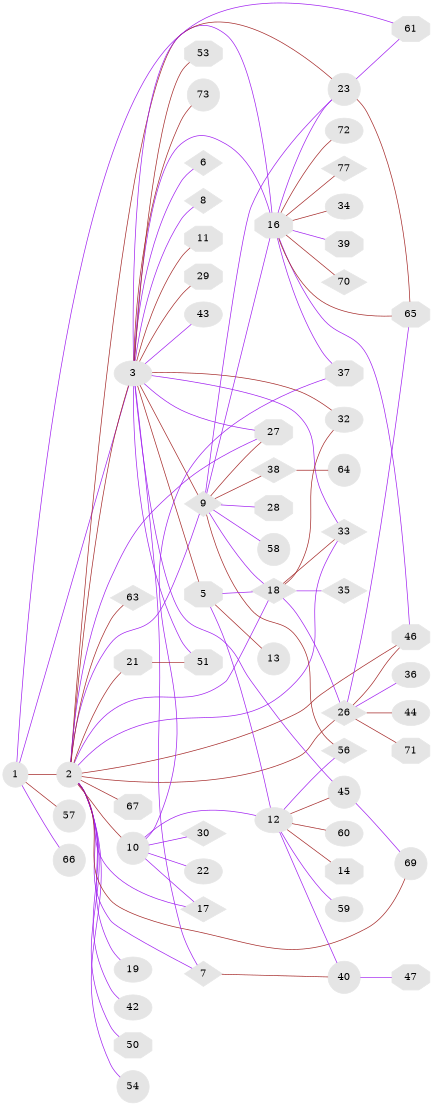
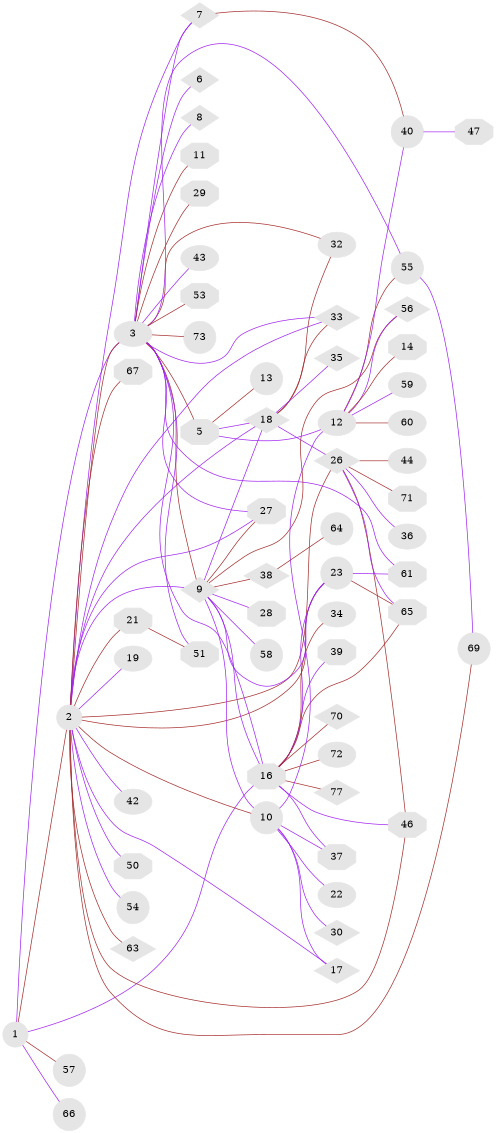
edge "9" -- "10": added
node "45": label "45" -> "55"
